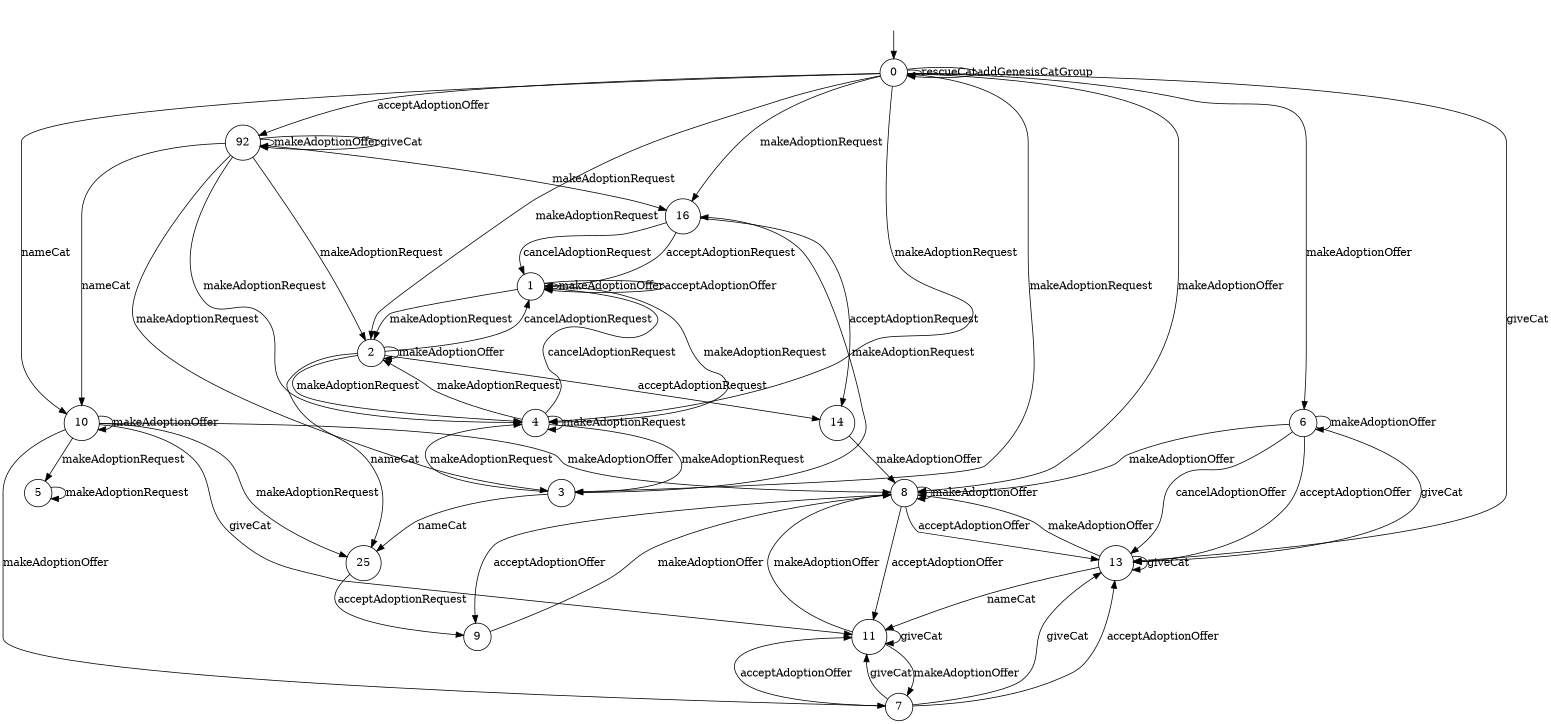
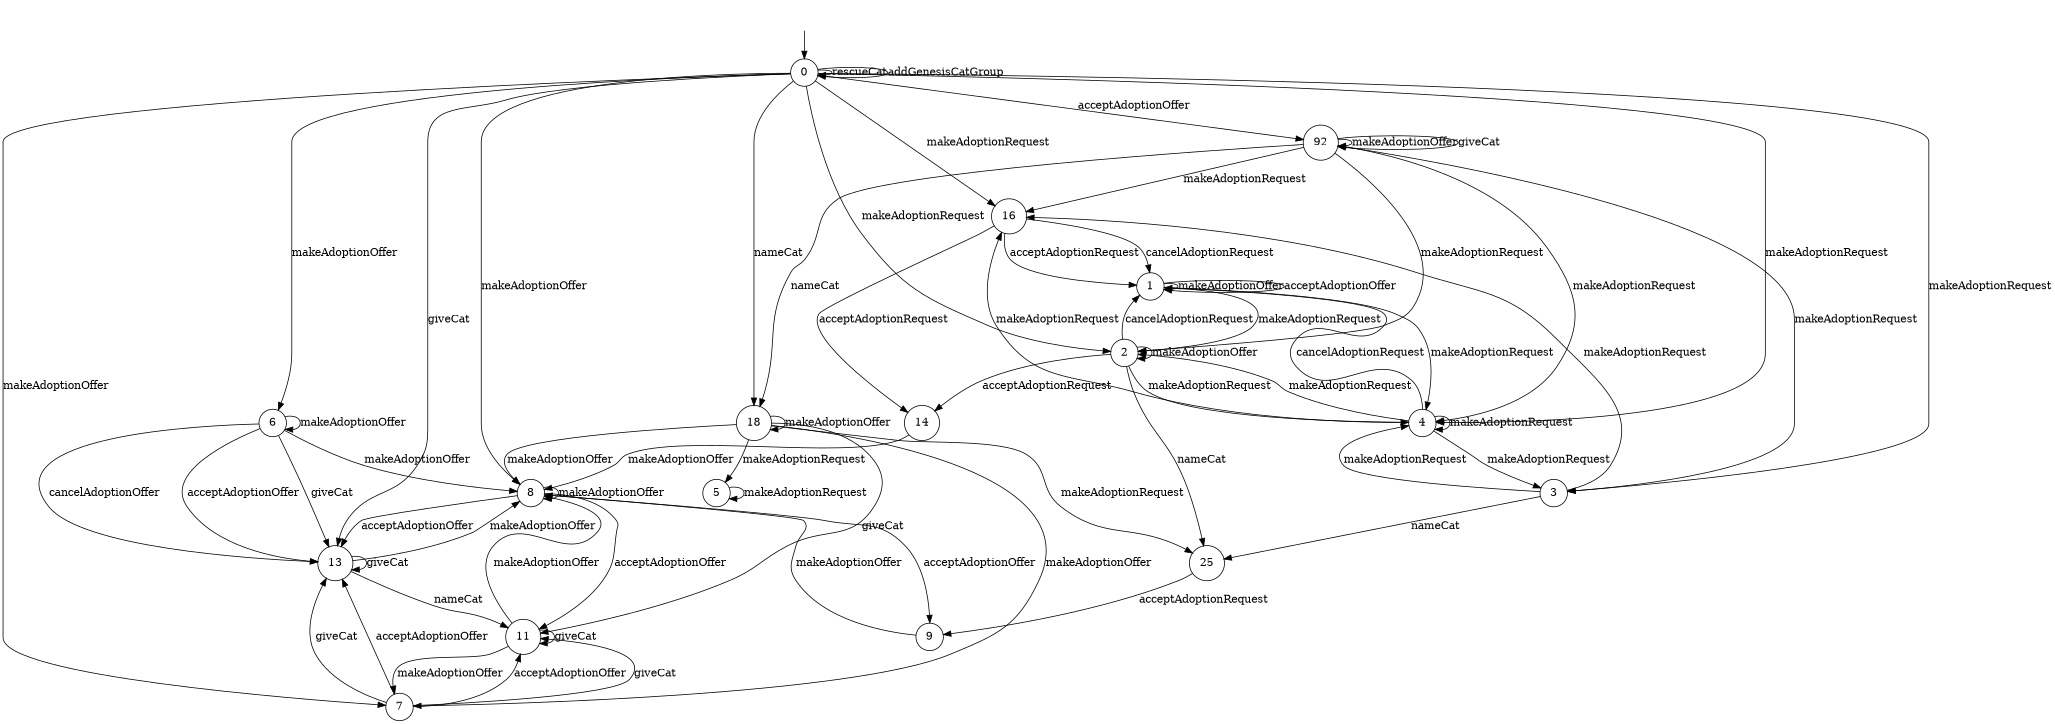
edge "0" -> "7": added, label "makeAdoptionOffer"
edge "4" -> "16": added, label "makeAdoptionRequest"
node "10": label "10" -> "18"
